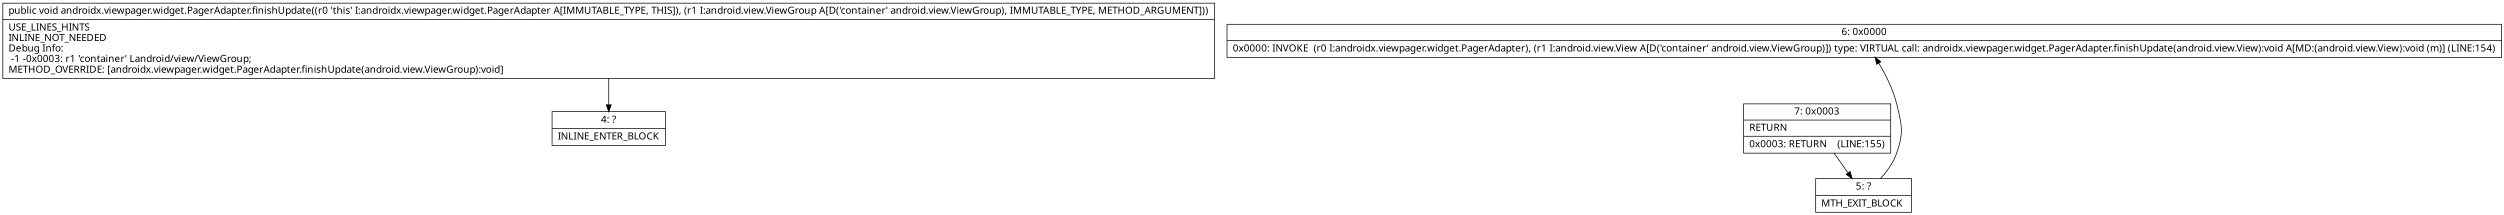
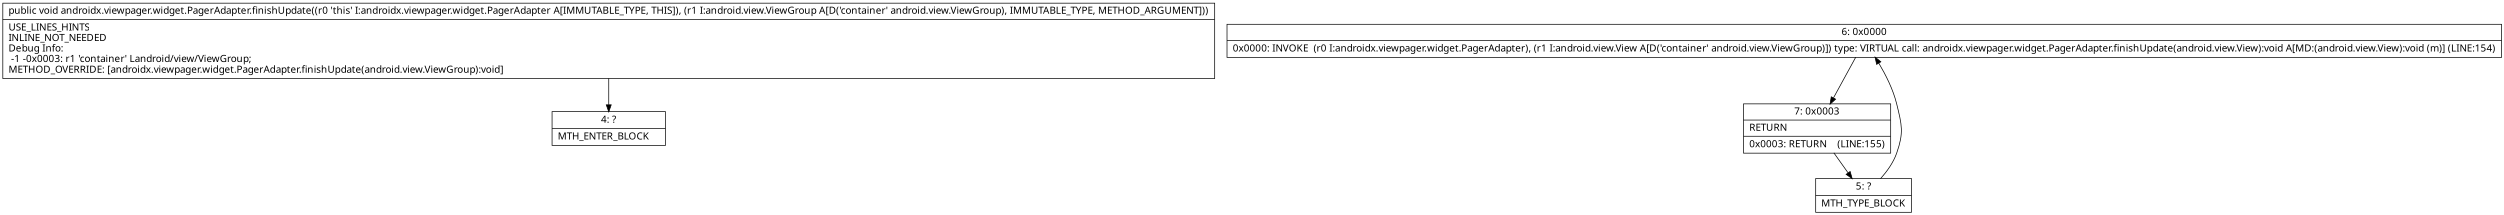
edge "6: 0x0000" -> "7: 0x0003": added
node "4: ?": text "INLINE_ENTER_BLOCK" -> "MTH_ENTER_BLOCK"
node "5: ?": text "MTH_EXIT_BLOCK" -> "MTH_TYPE_BLOCK"
